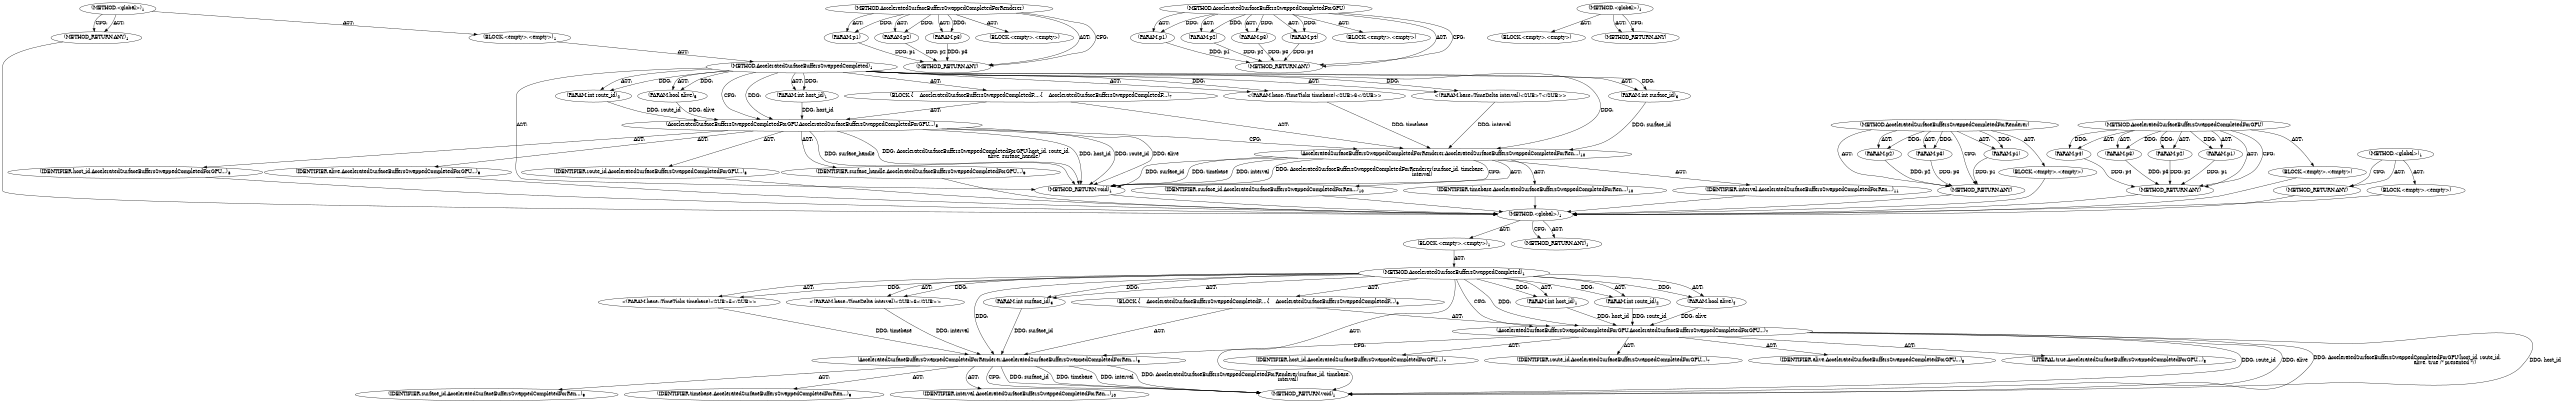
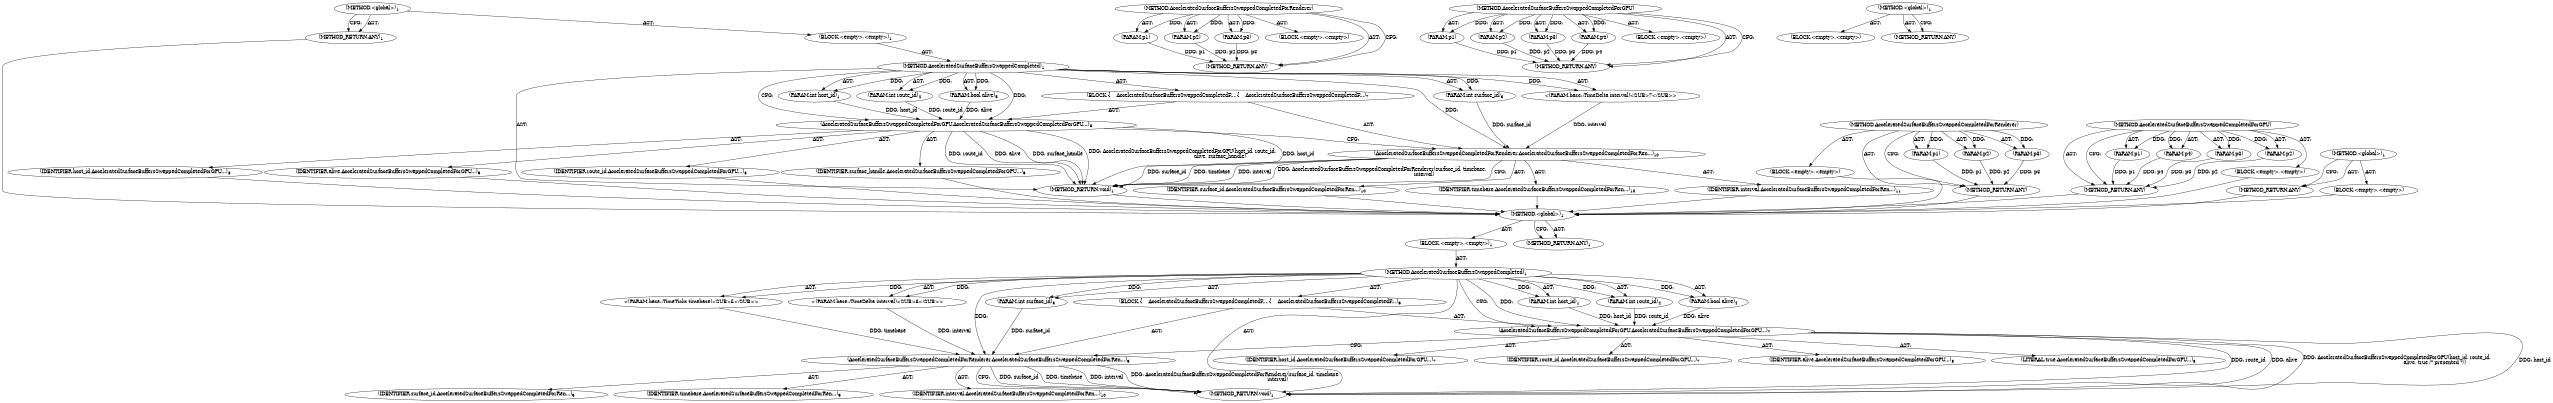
node "<(PARAM,base::TimeTicks timebase)<SUB>6</SUB>>": removed
